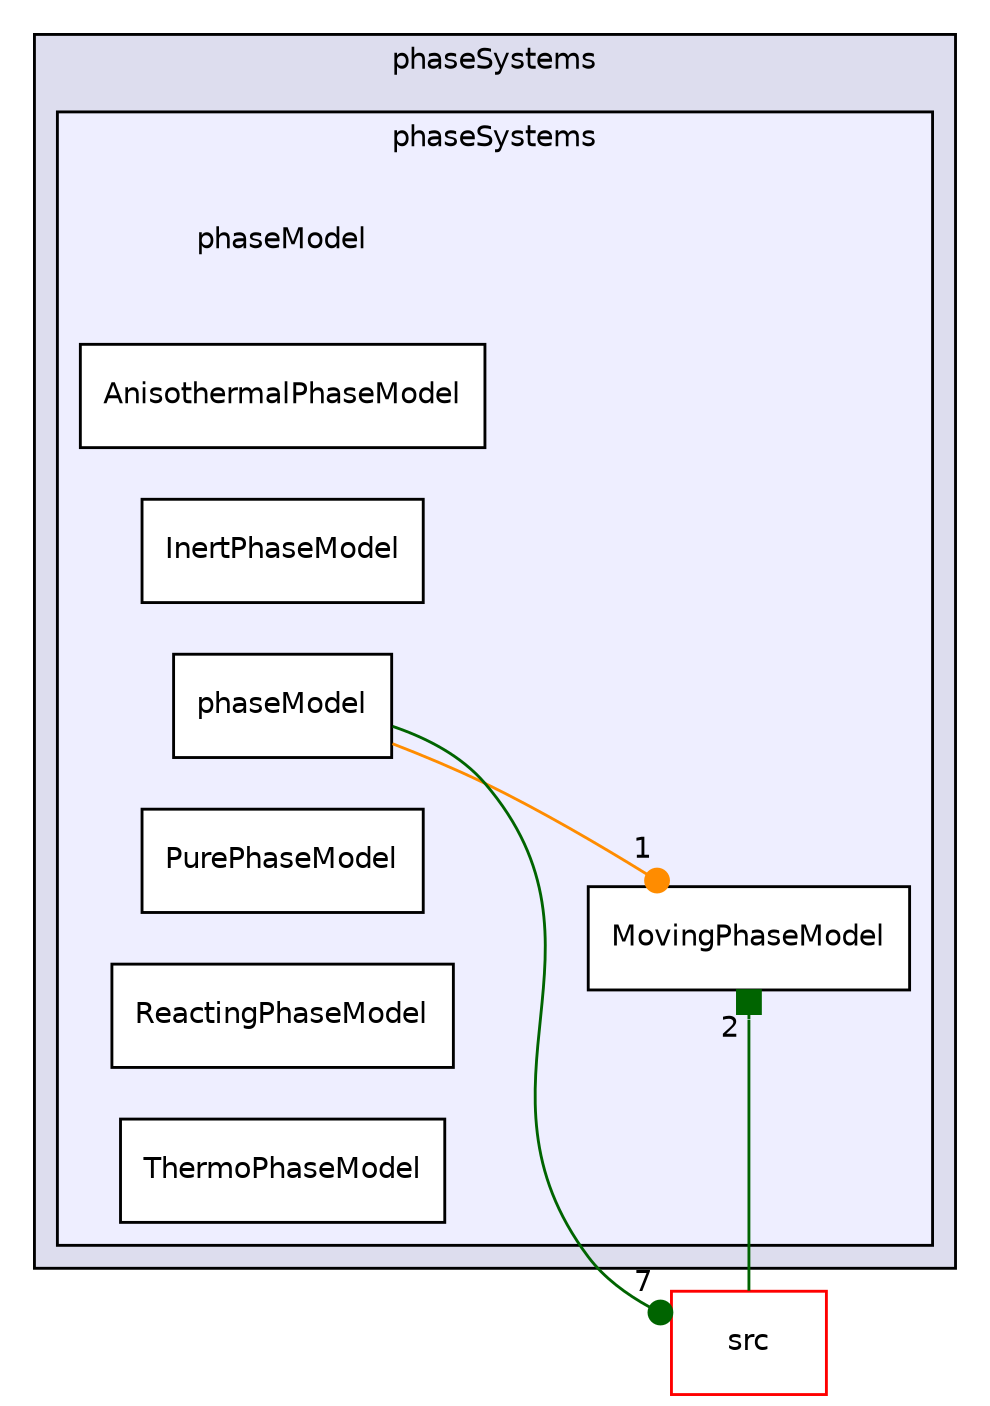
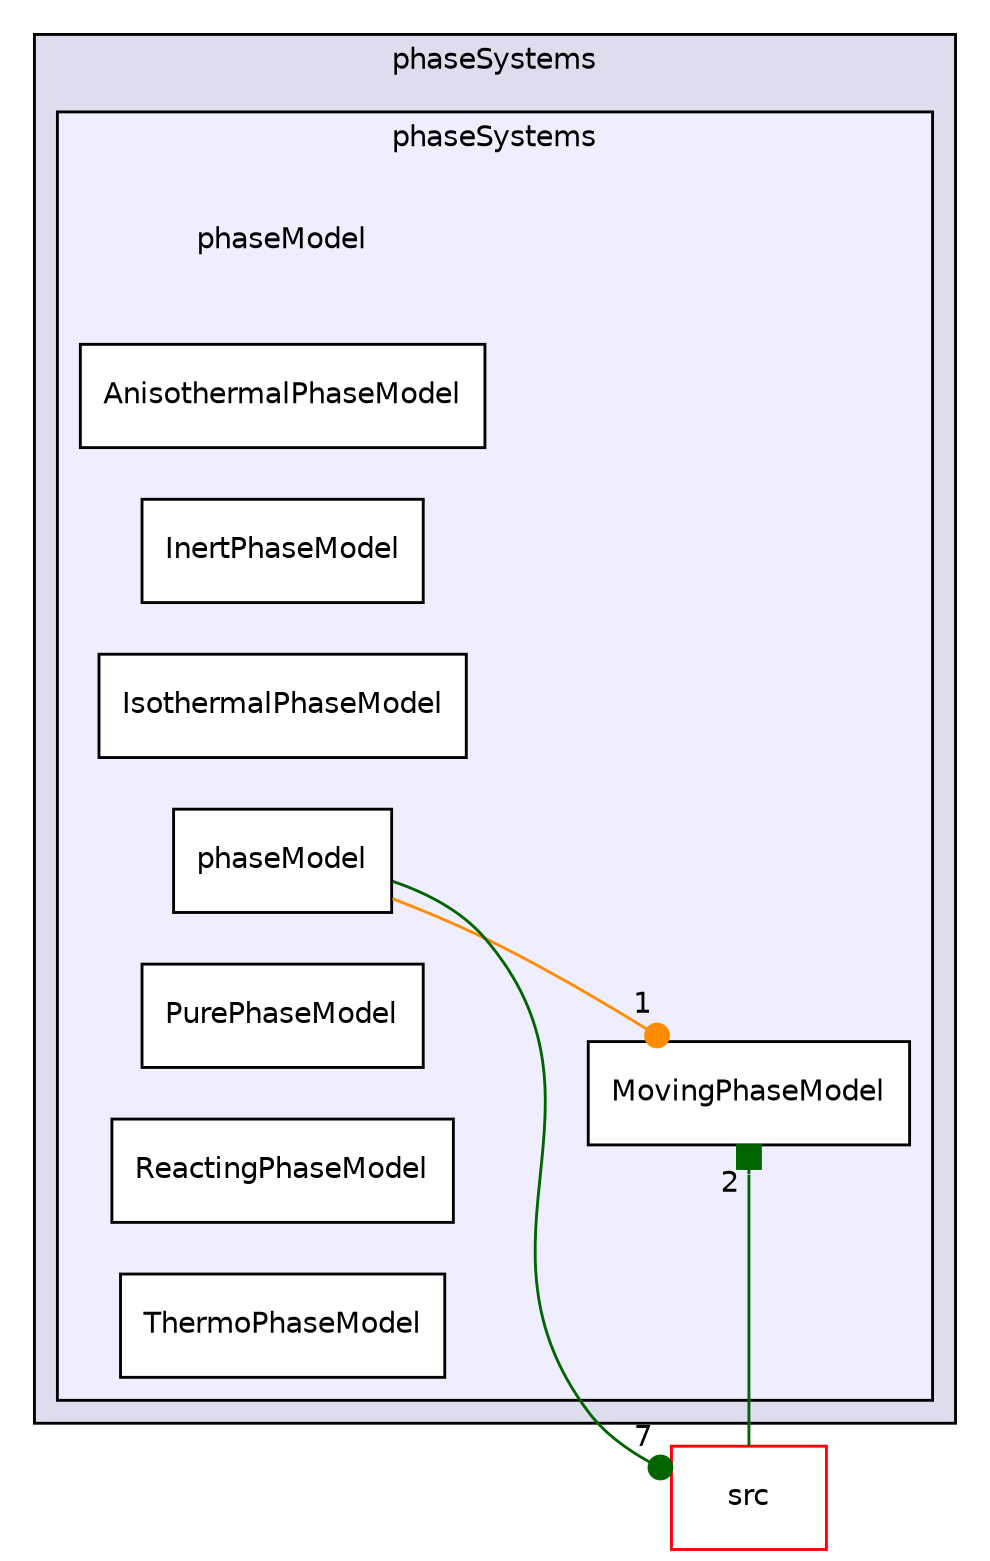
node "IsothermalPhaseModel": added
